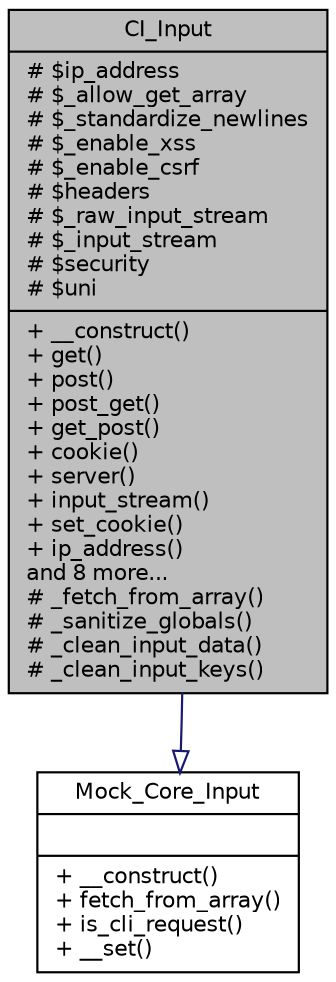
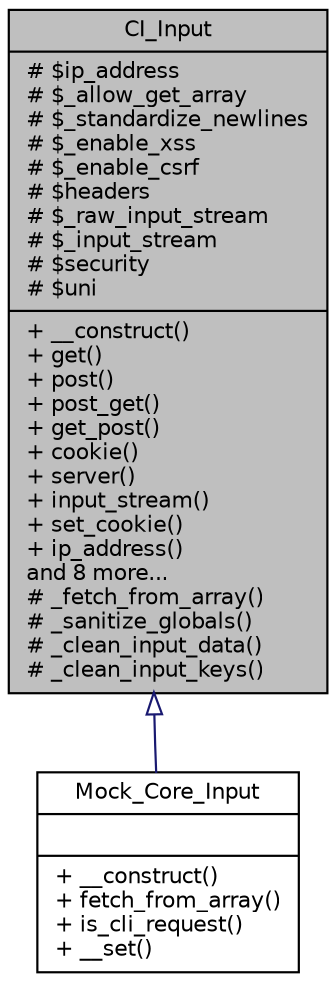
edge "CI_Input" -> "Mock_Core_Input": reversed
